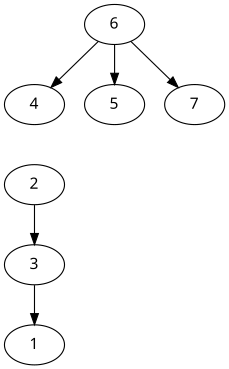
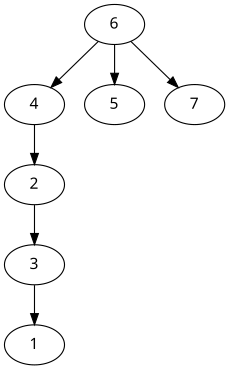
edge "4" -> "2": added
